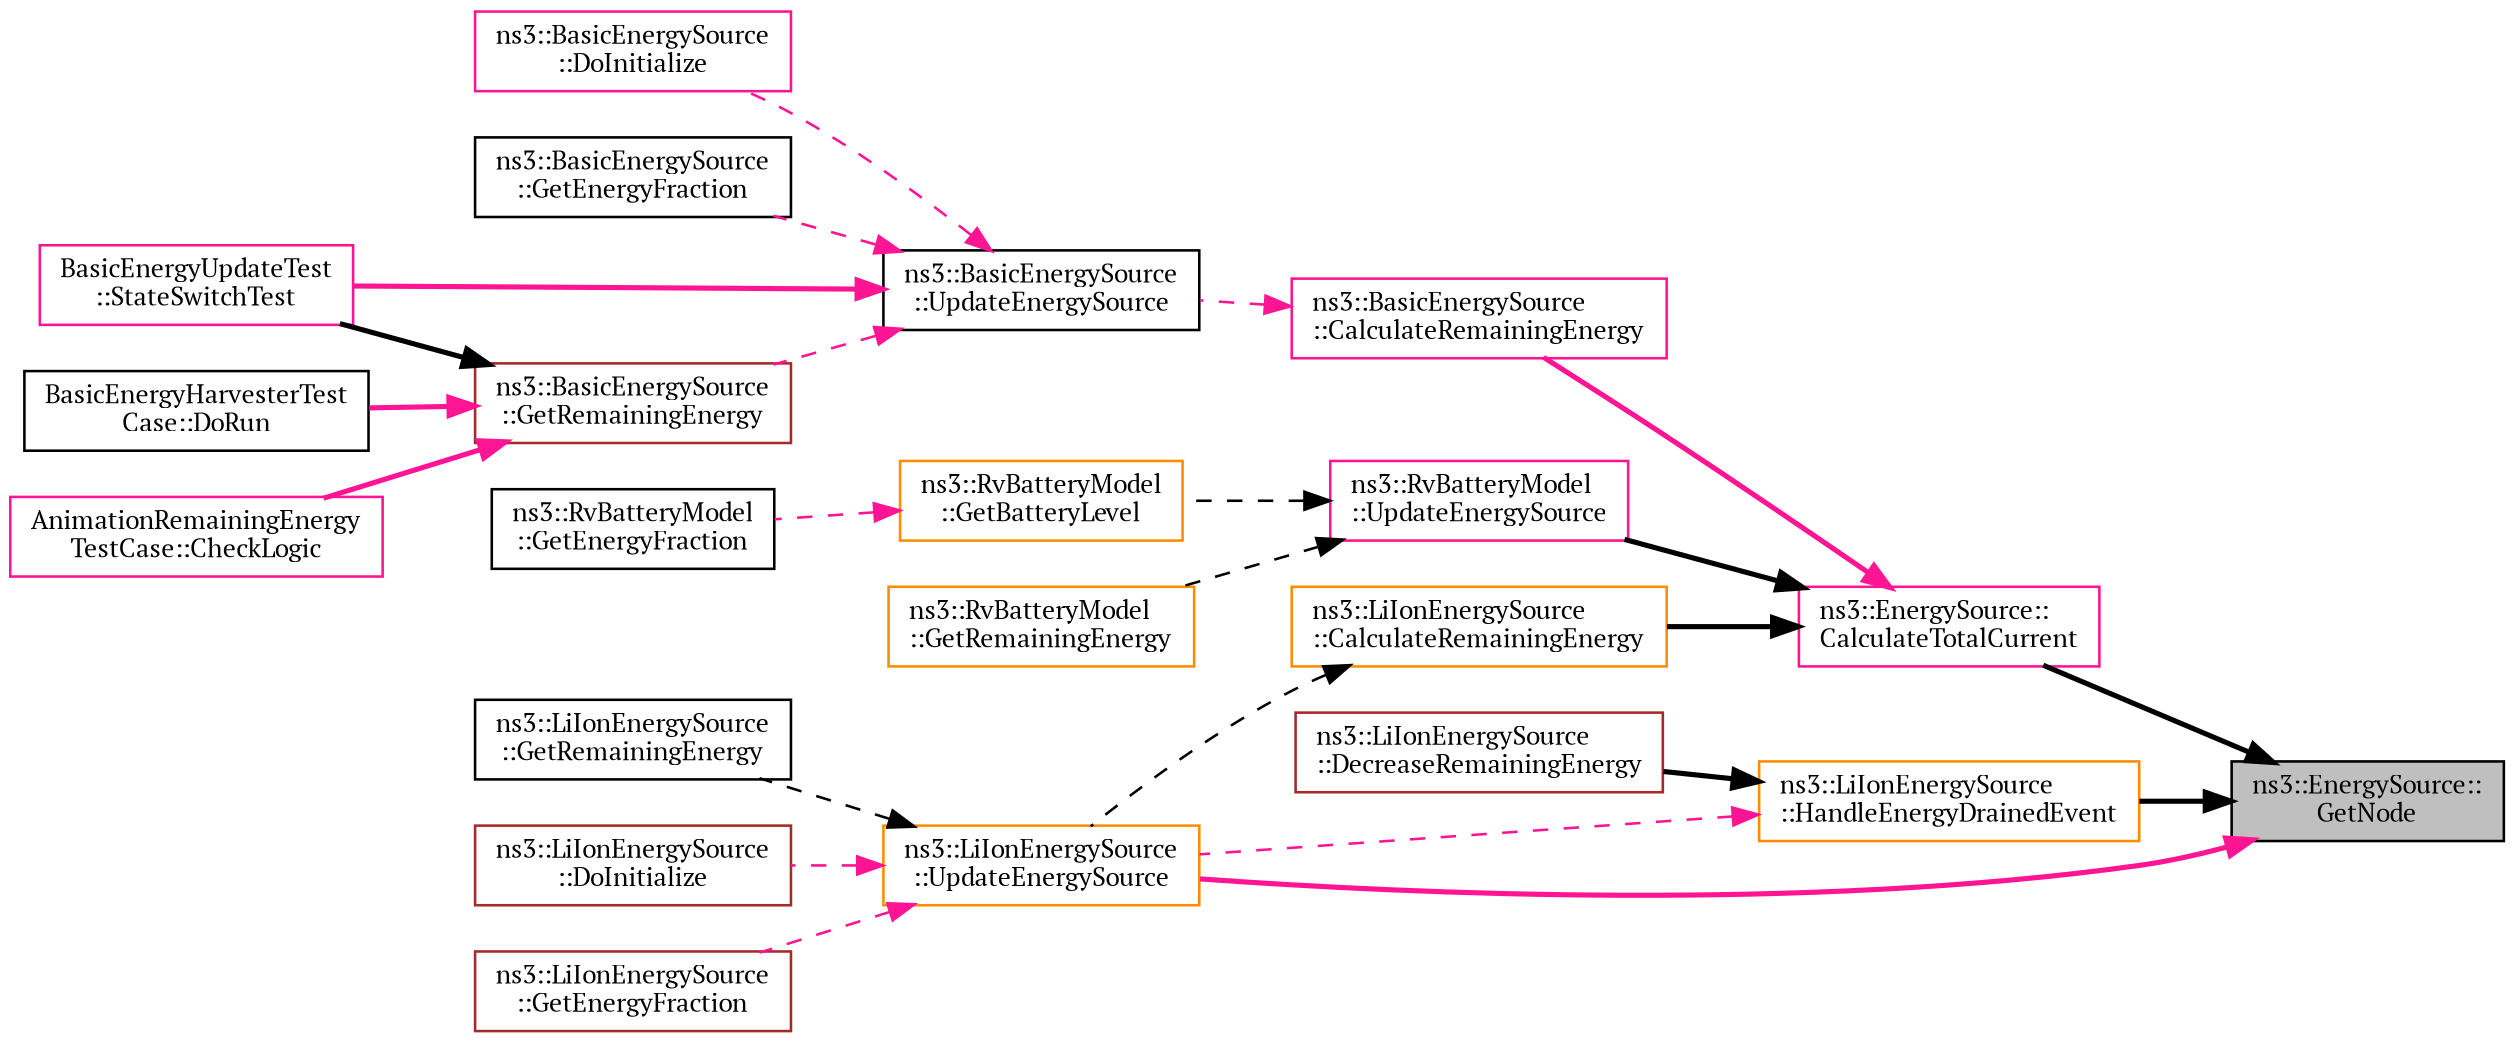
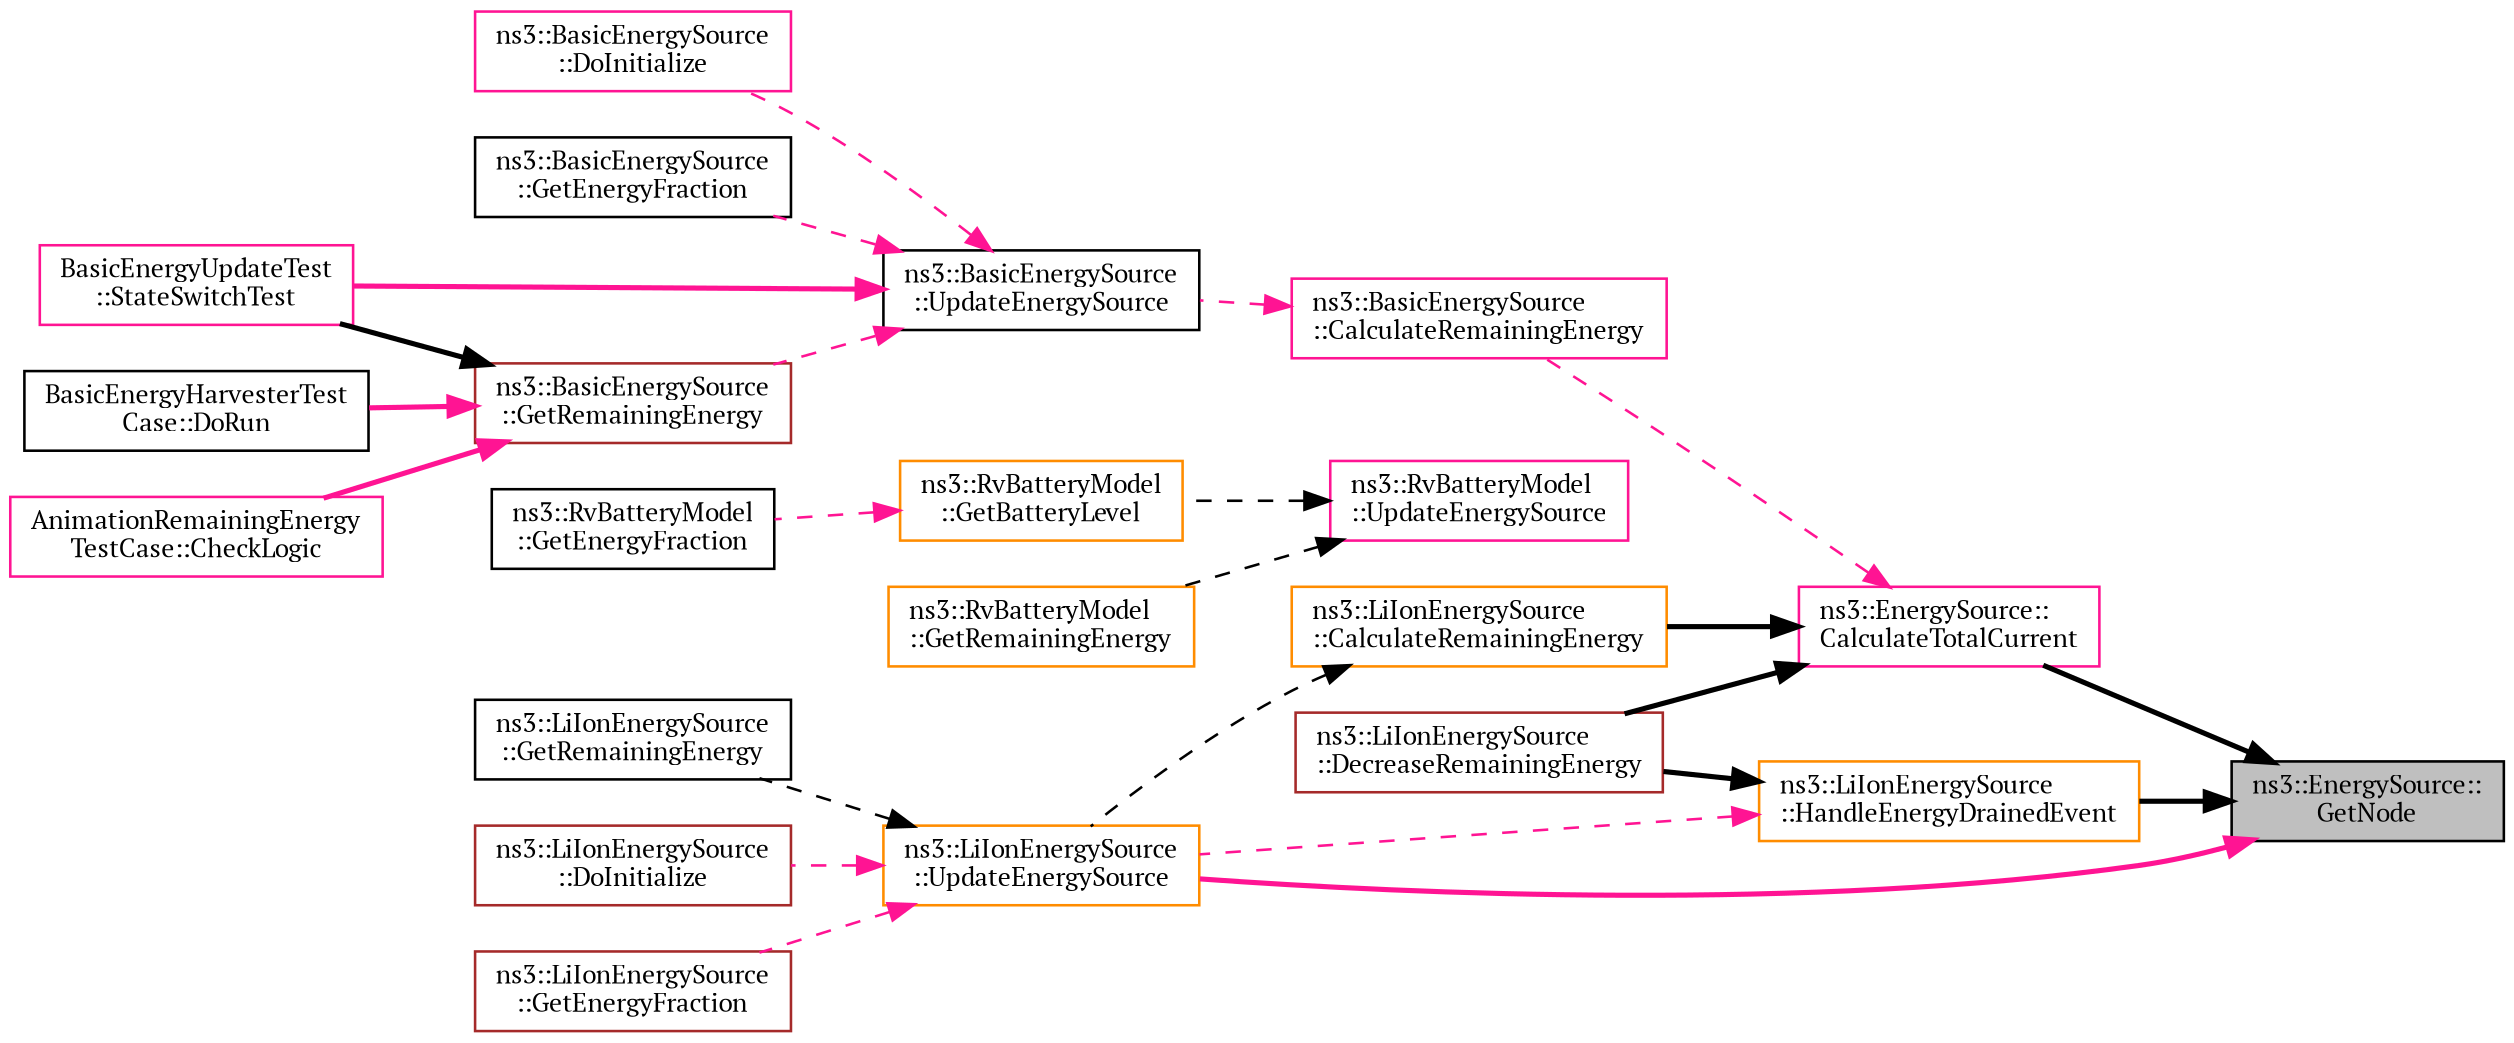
edge "ns3::BasicEnergySource ::CalculateRemainingEnergy" -> "ns3::EnergySource:: CalculateTotalCurrent": style bold -> dashed
edge "ns3::RvBatteryModel ::UpdateEnergySource" -> "ns3::EnergySource:: CalculateTotalCurrent": now "ns3::LiIonEnergySource ::DecreaseRemainingEnergy" -> "ns3::EnergySource:: CalculateTotalCurrent"
